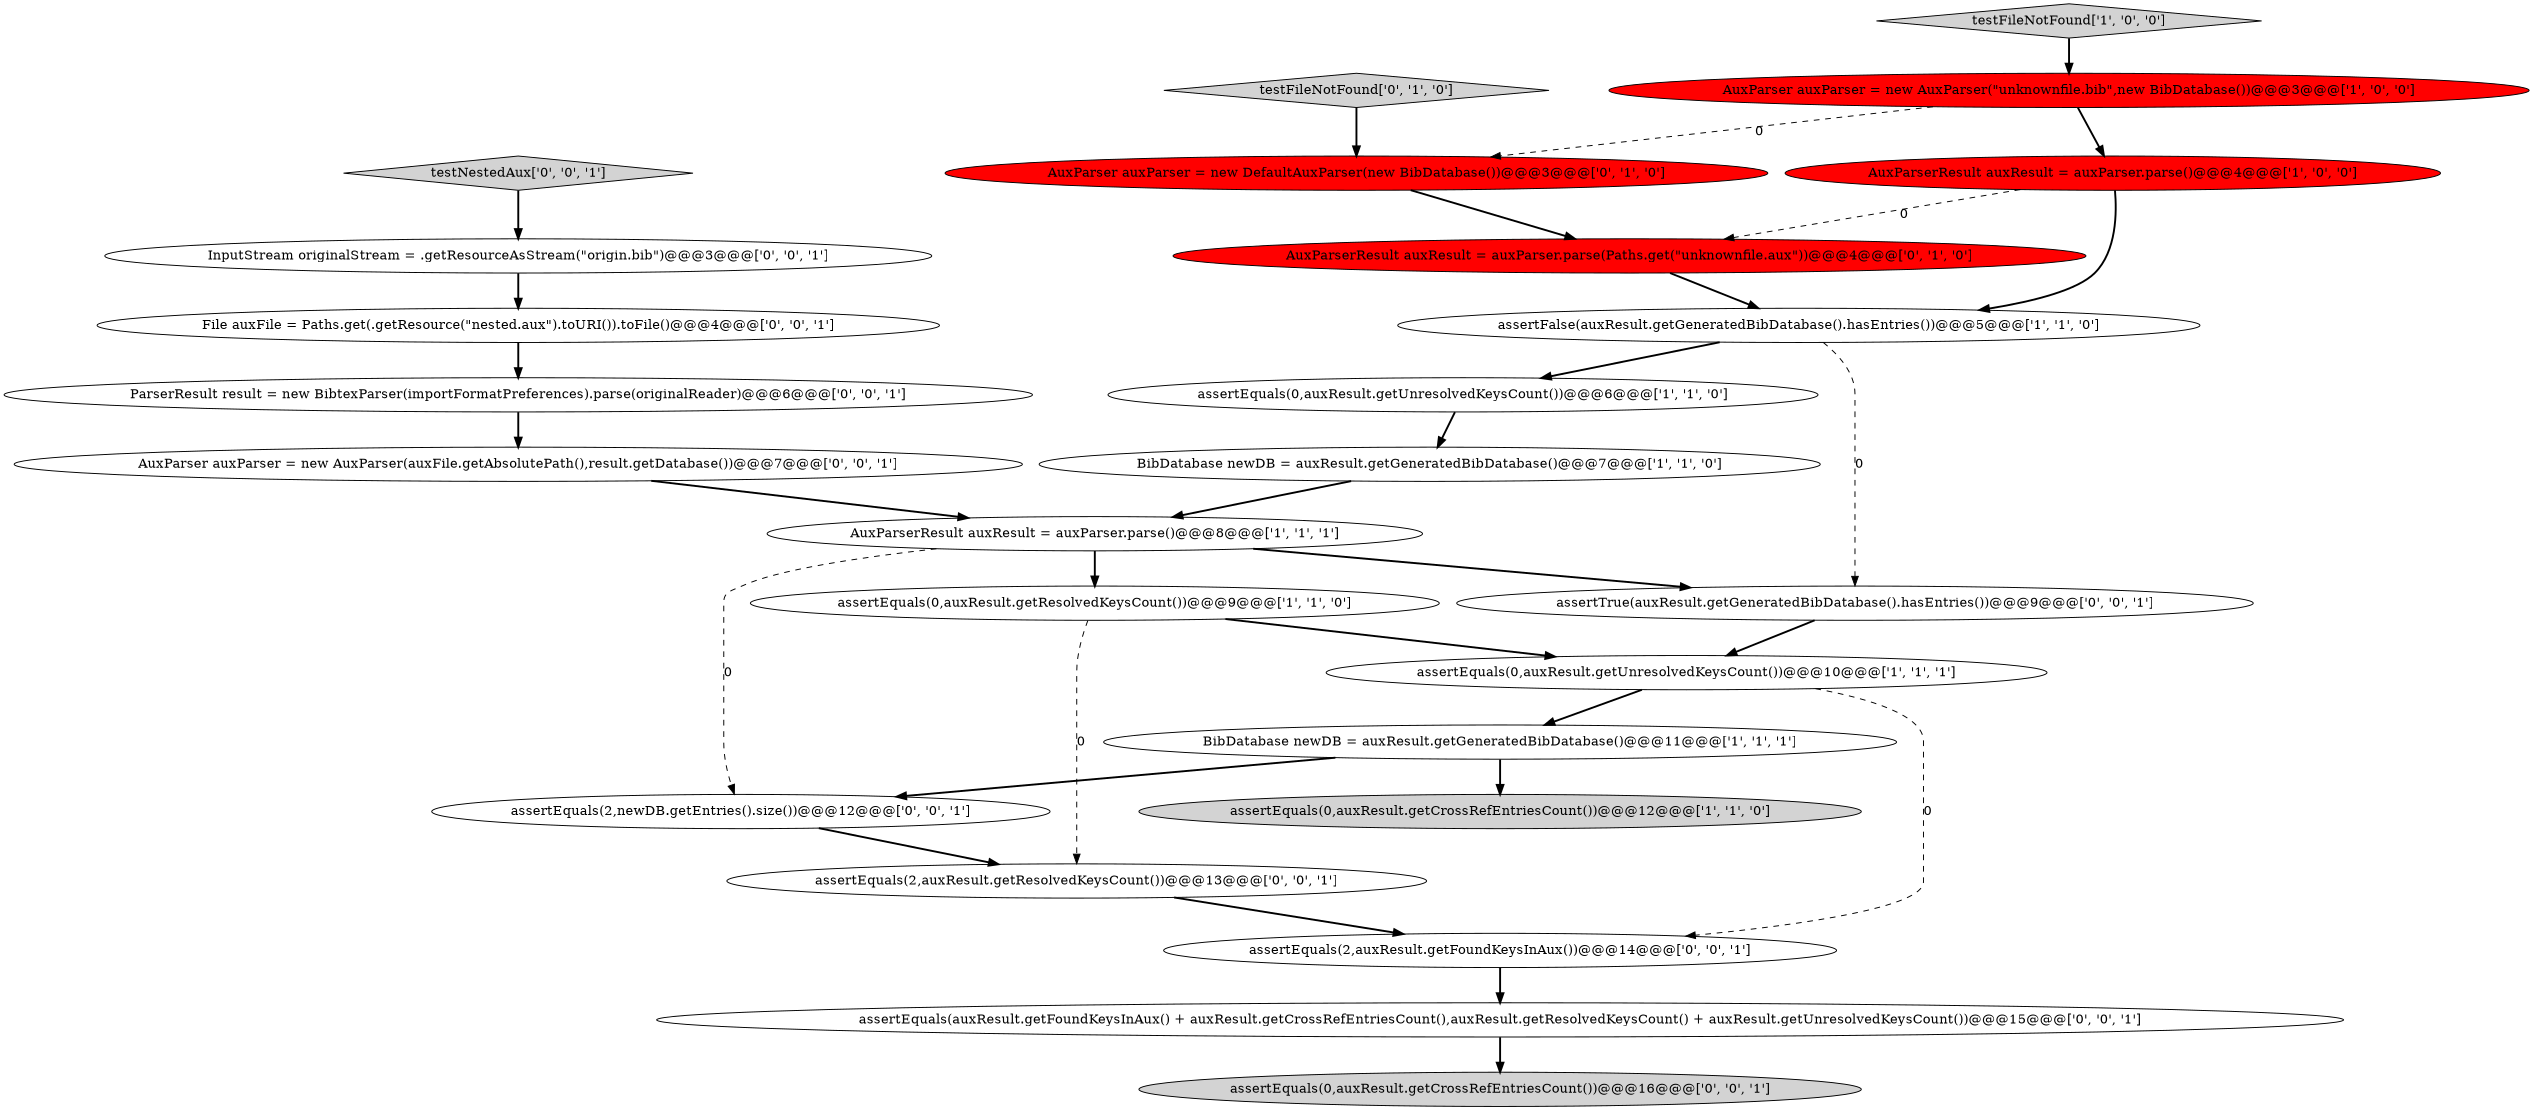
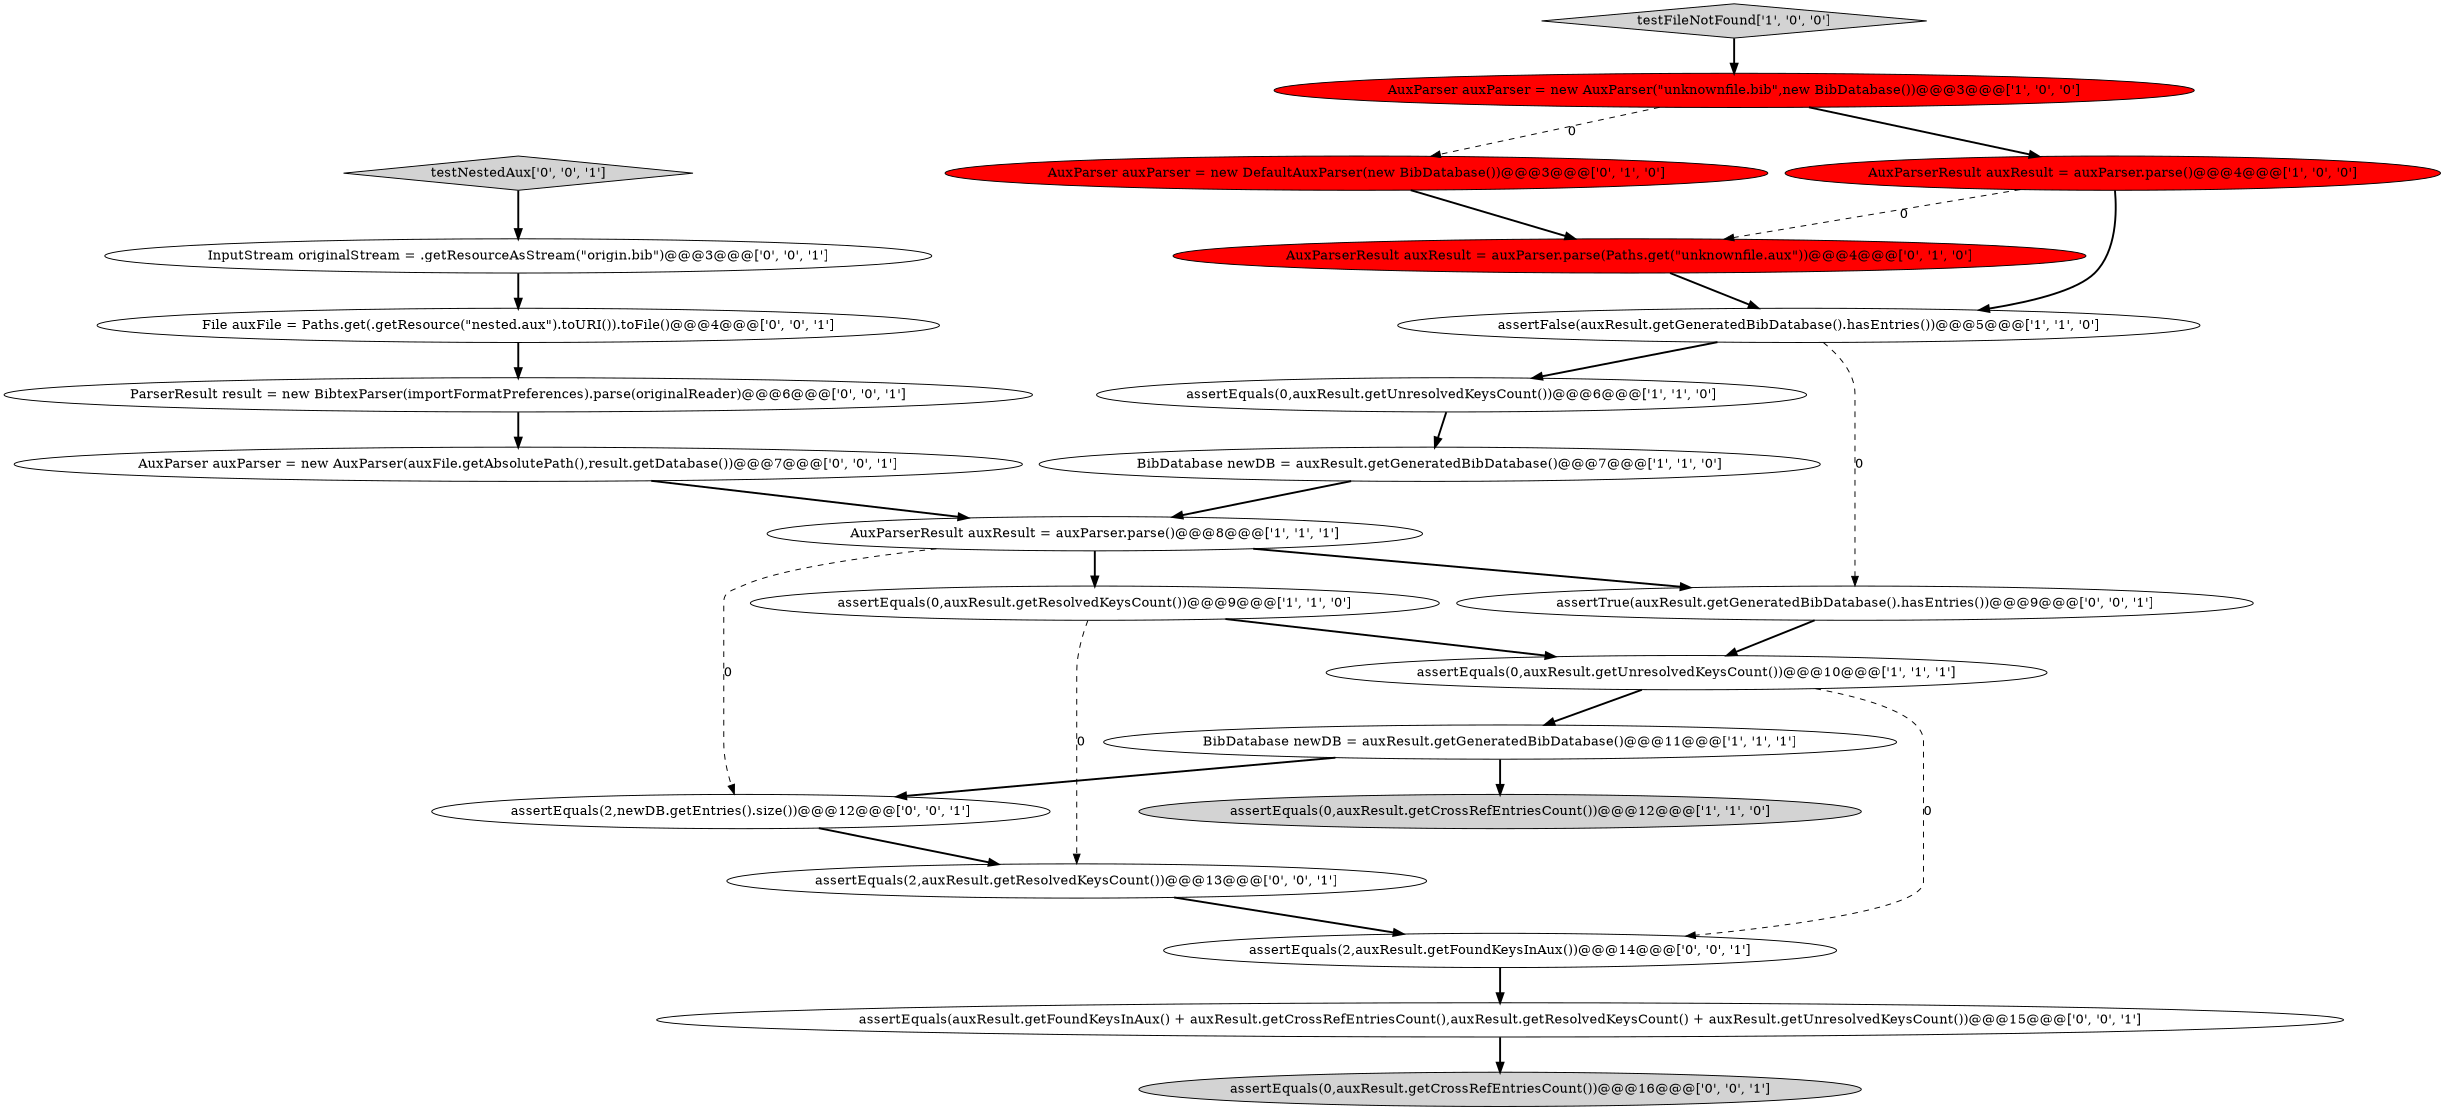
node "testFileNotFound['0', '1', '0']": removed
